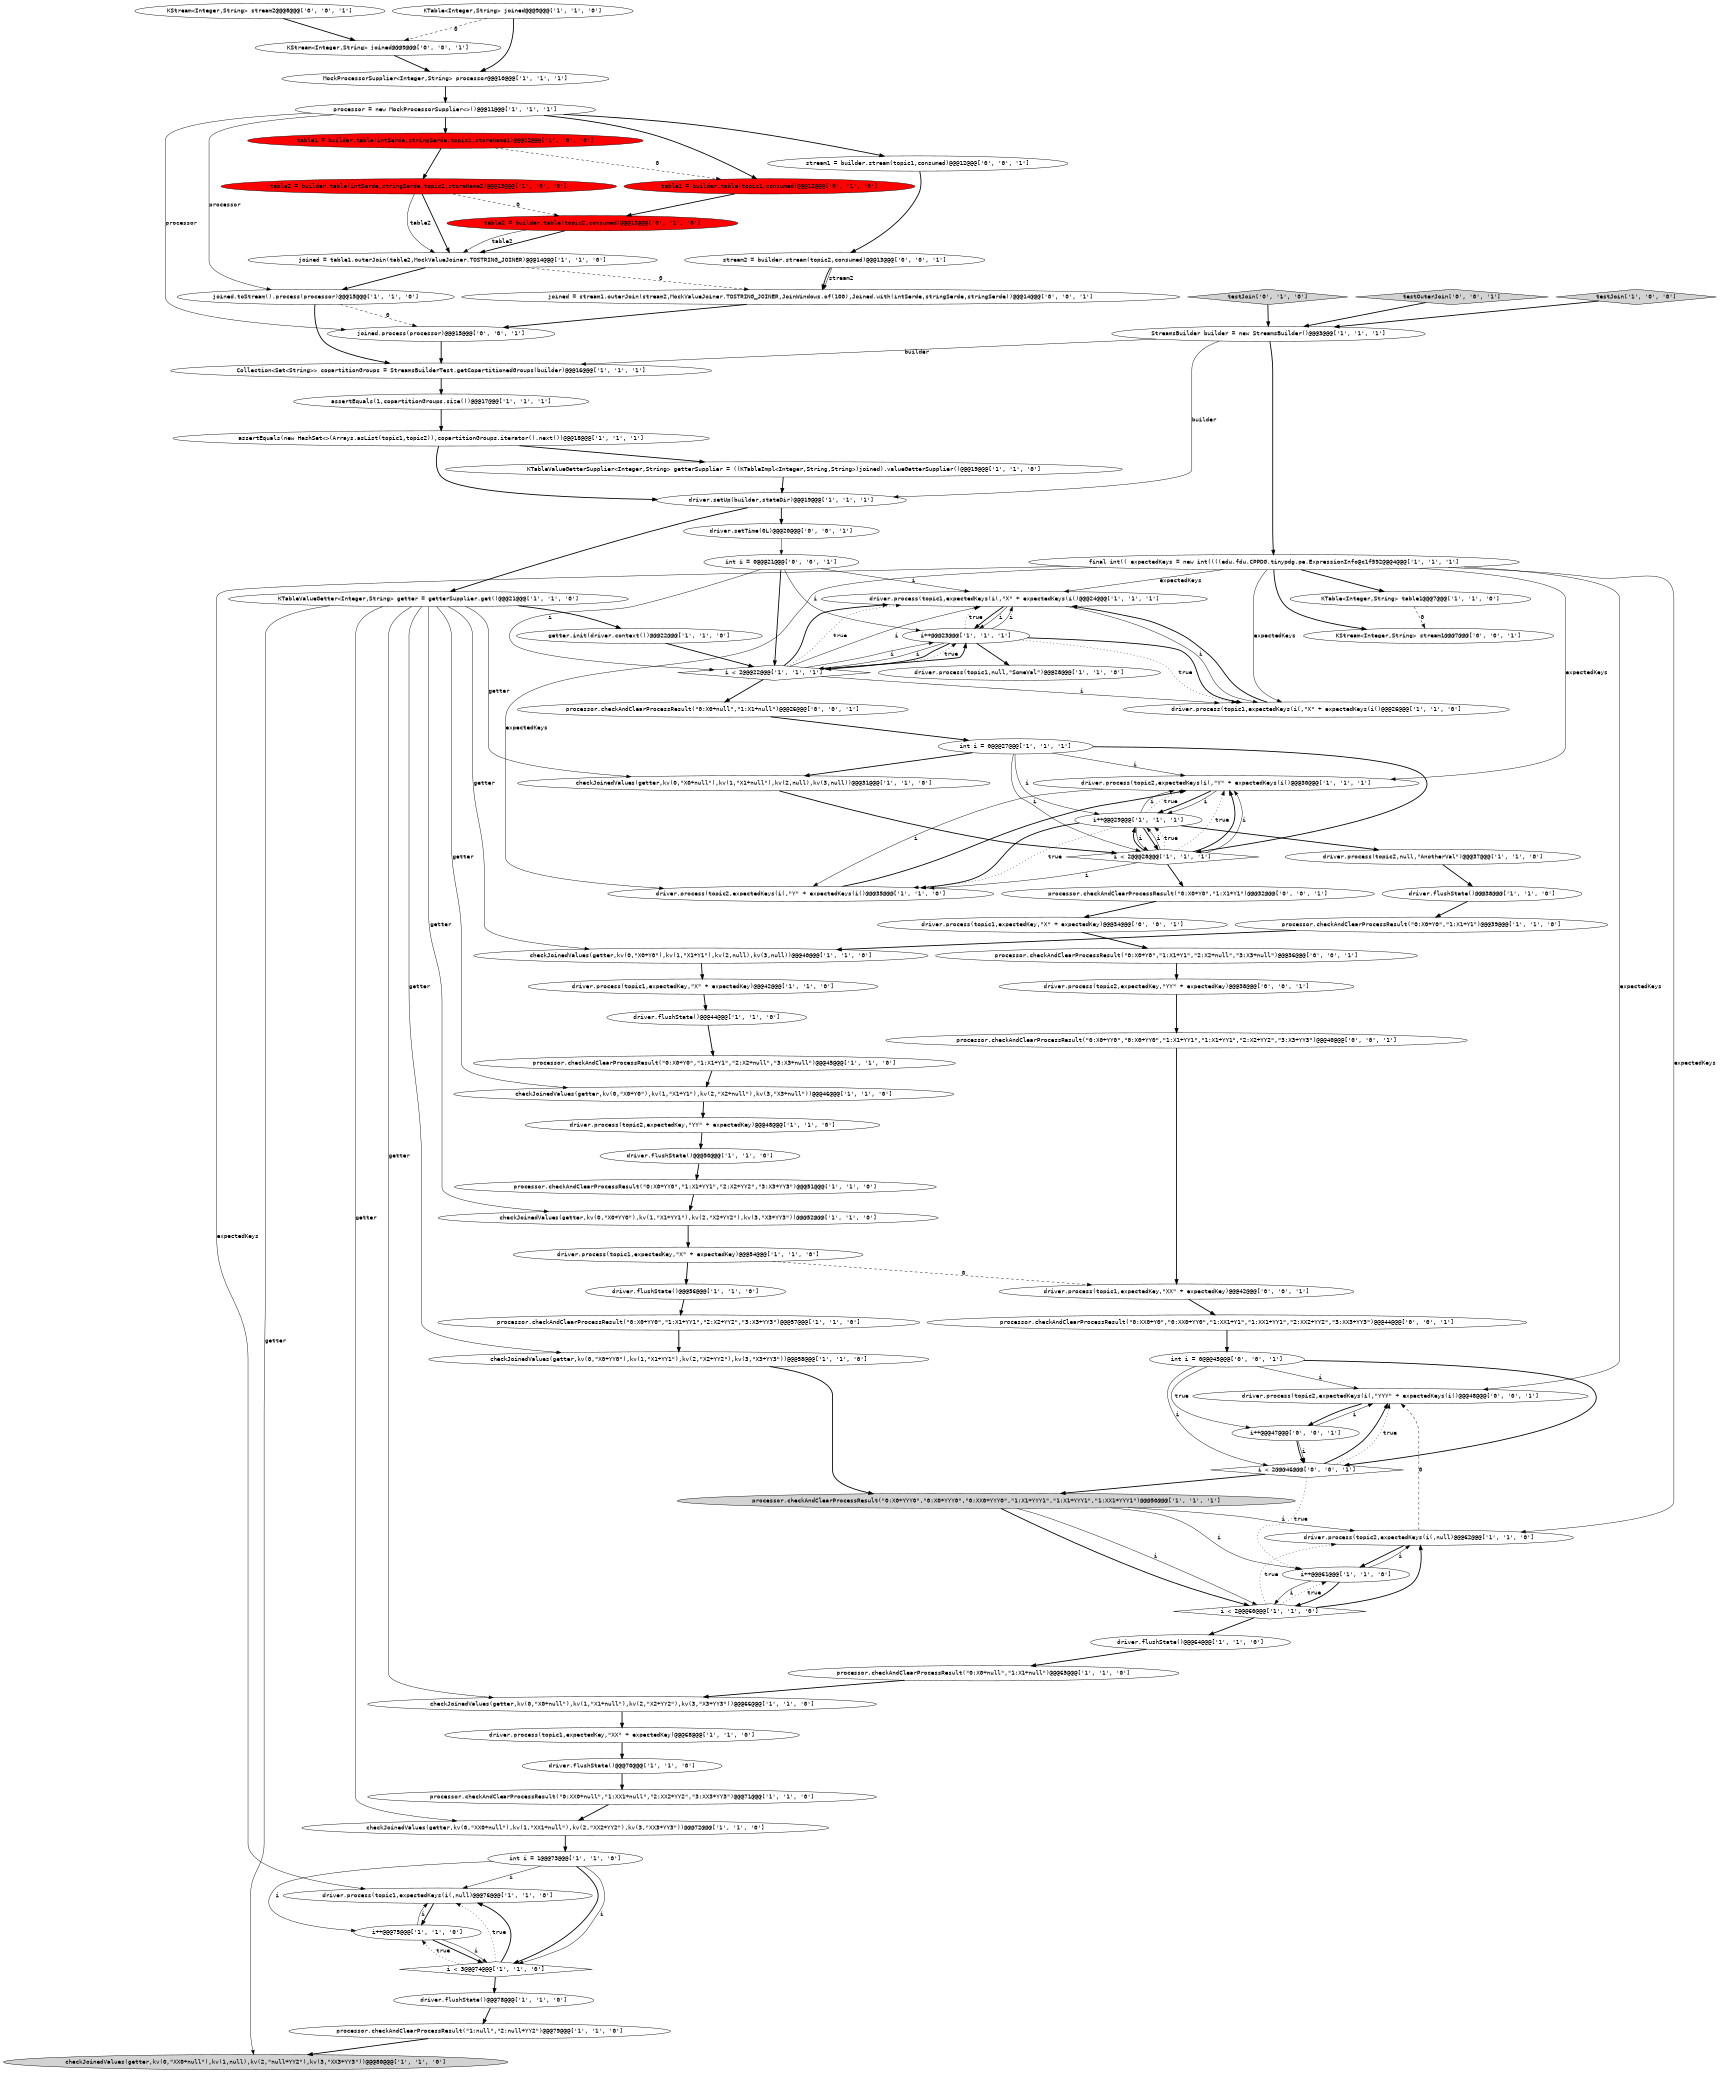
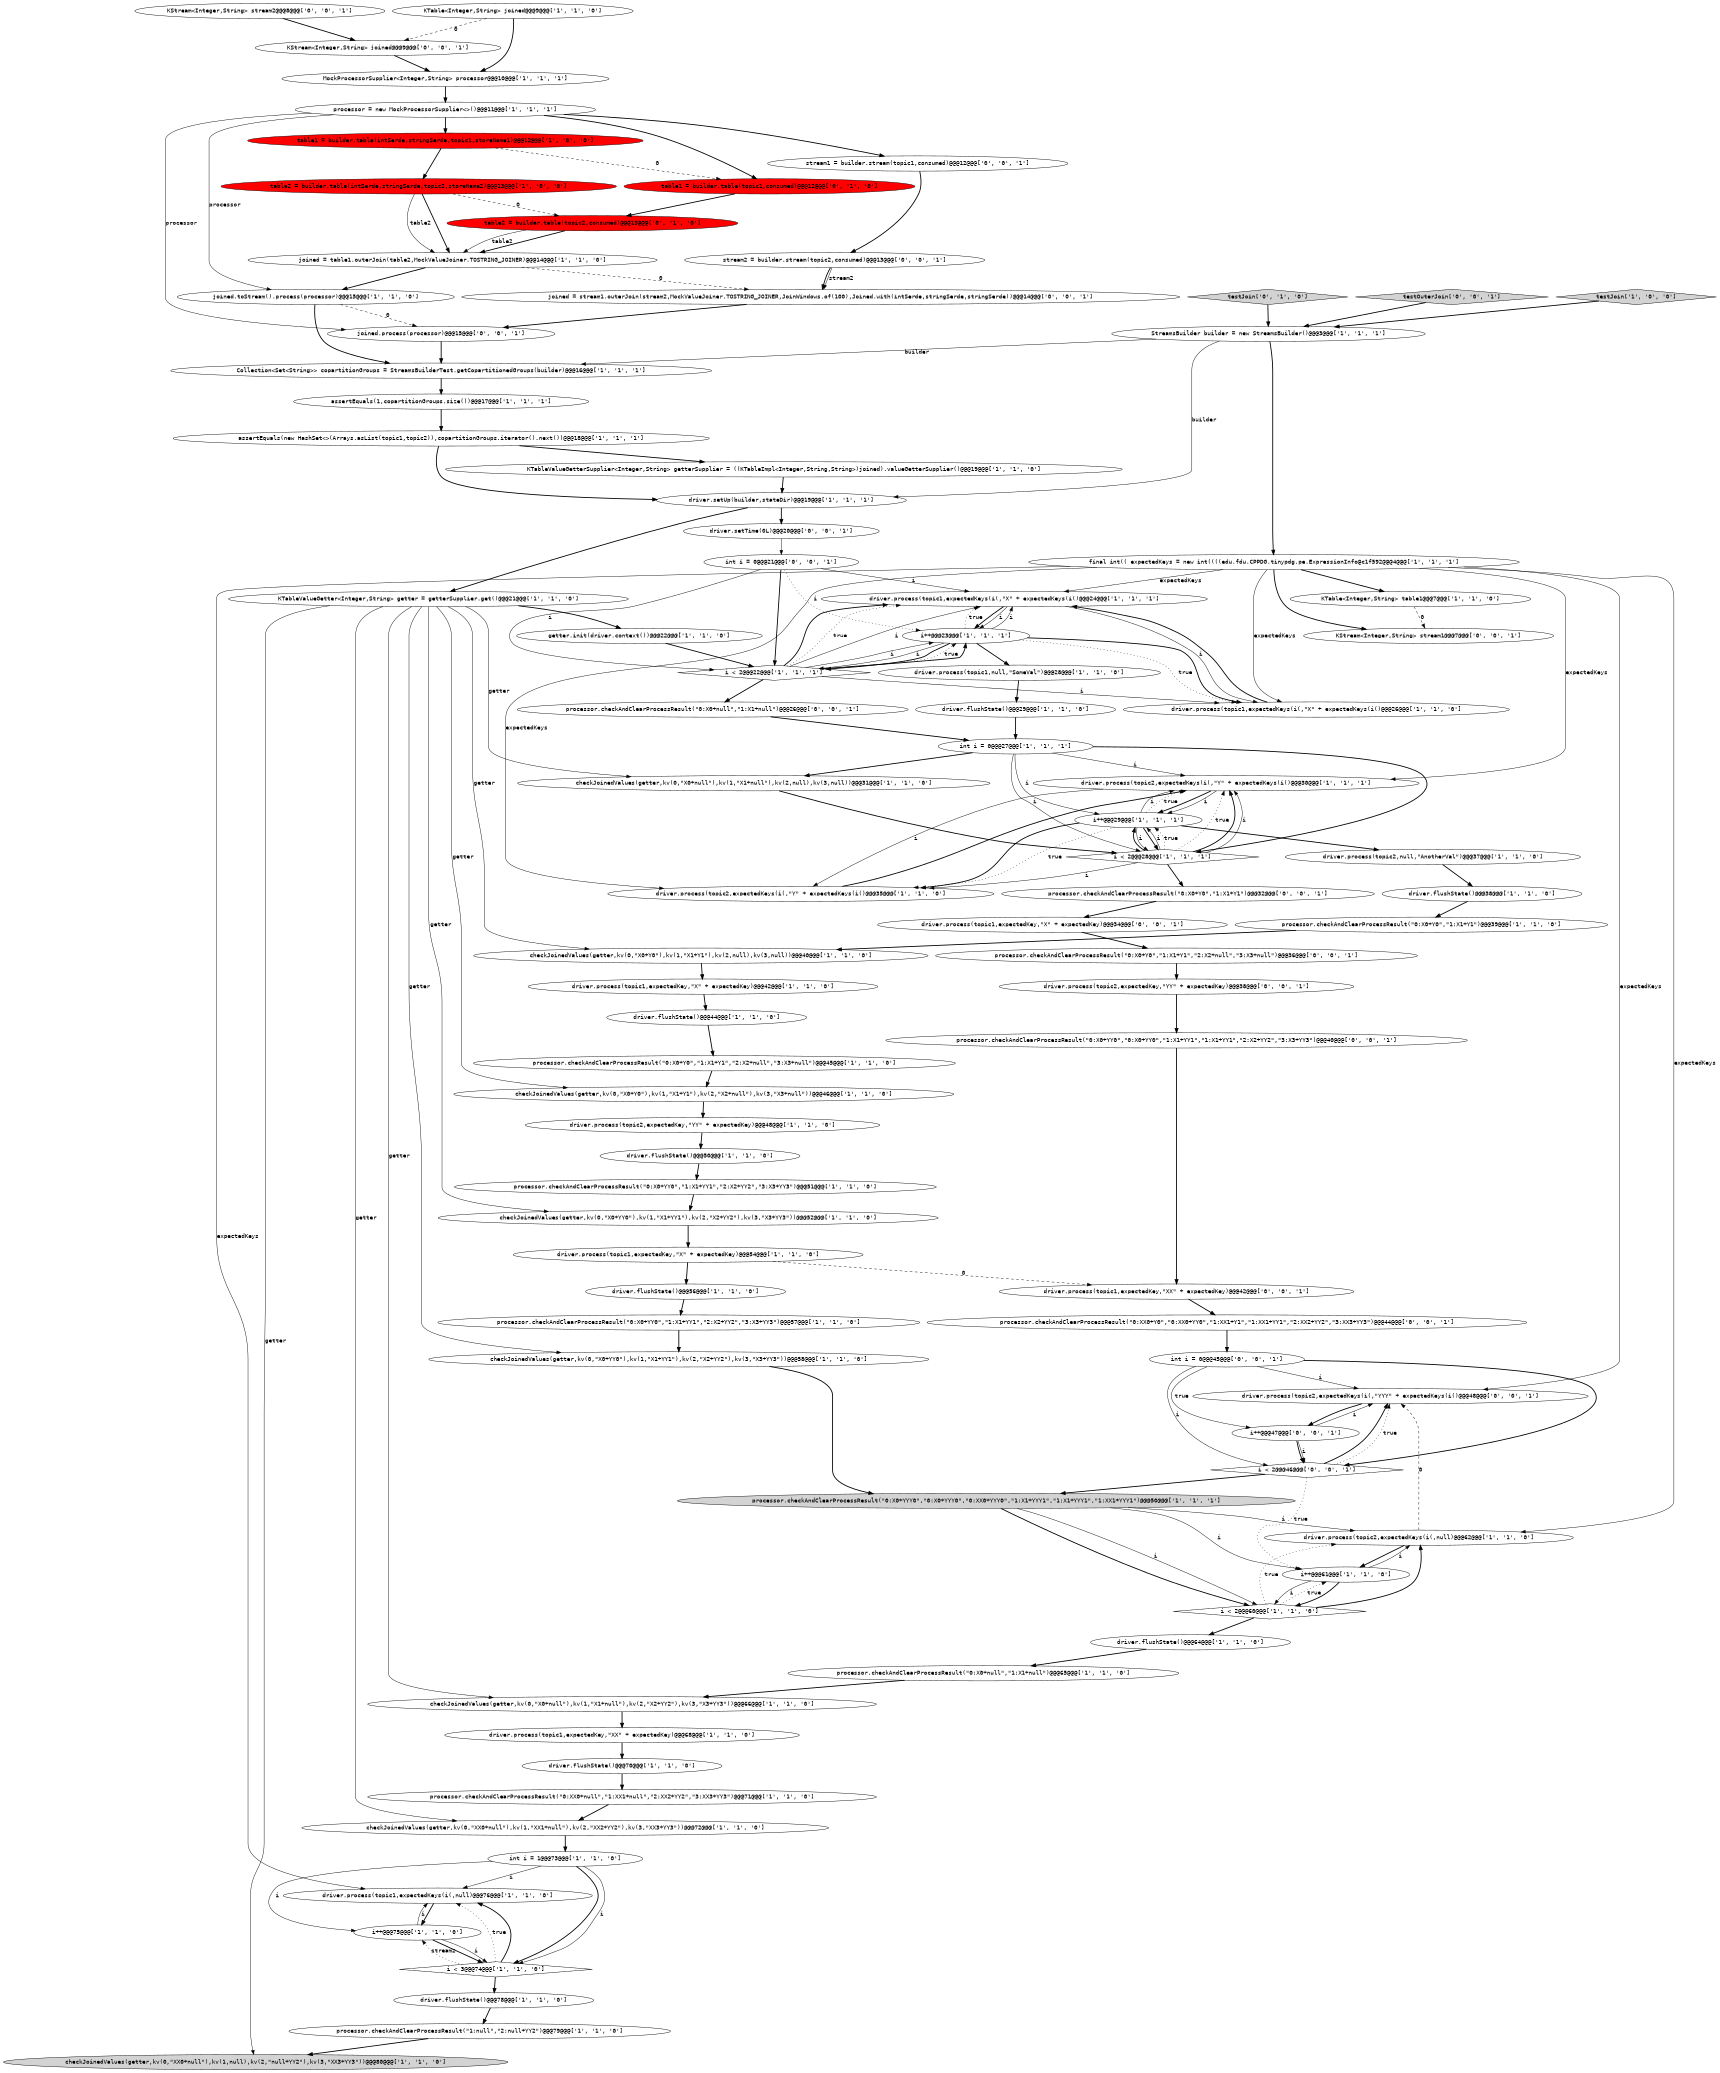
edge "int i = 0@@@21@@@['0', '0', '1']" -> "i++@@@23@@@['1', '1', '1']": style solid -> dotted
node "driver.flushState()@@@29@@@['1', '1', '0']": added
edge "i < 3@@@74@@@['1', '1', '0']" -> "i++@@@75@@@['1', '1', '0']": label "true" -> "stream2"
